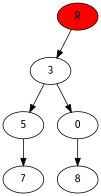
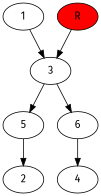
node "1": added
node "0": label "0" -> "6"
node "7": label "7" -> "2"
node "8": label "8" -> "4"
